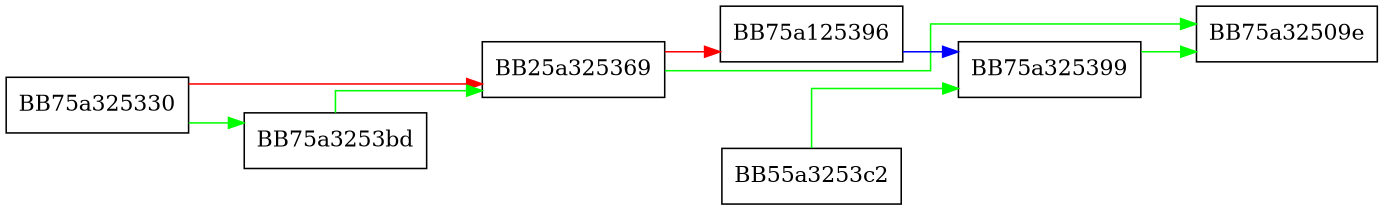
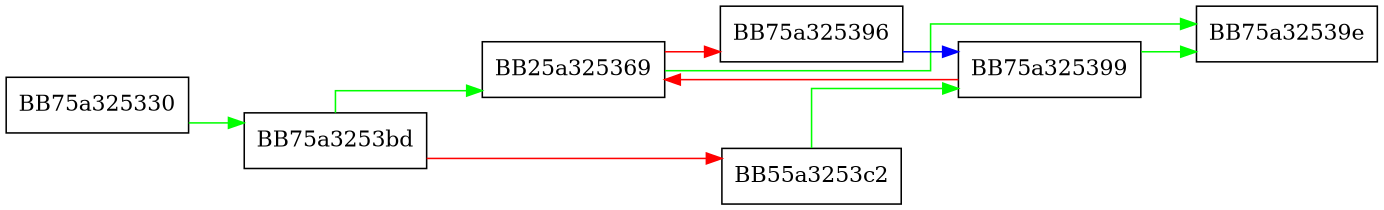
node "BB75a125396": label "BB75a125396" -> "BB75a325396"
node "BB75a32509e": label "BB75a32509e" -> "BB75a32539e"
edge "BB75a325330" -> "BB25a325369": now "BB75a325399" -> "BB25a325369"
edge "BB75a3253bd" -> "BB55a3253c2": added
